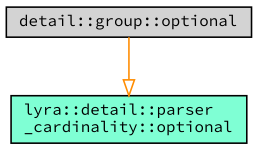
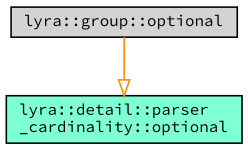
node "detail::group::optional": label "detail::group::optional" -> "lyra::group::optional"
